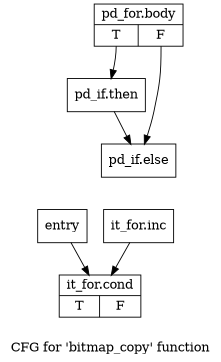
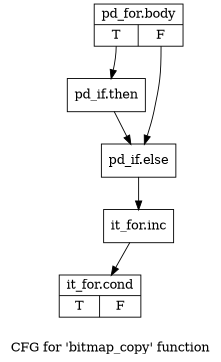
edge "pd_if.else" -> "it_for.inc": added
node "entry": removed
